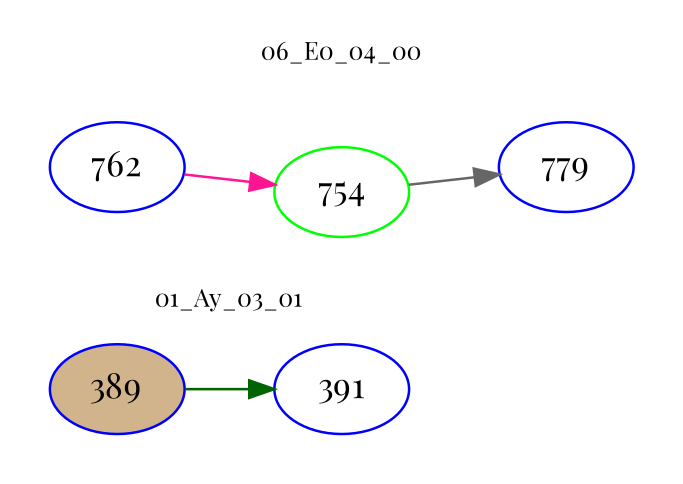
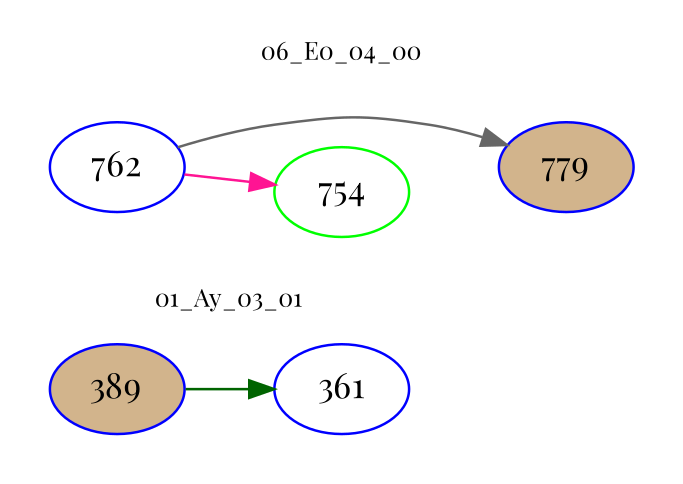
node "779": fillcolor white -> tan
edge "754" -> "779": now "762" -> "779"
node "391": label "391" -> "361"
